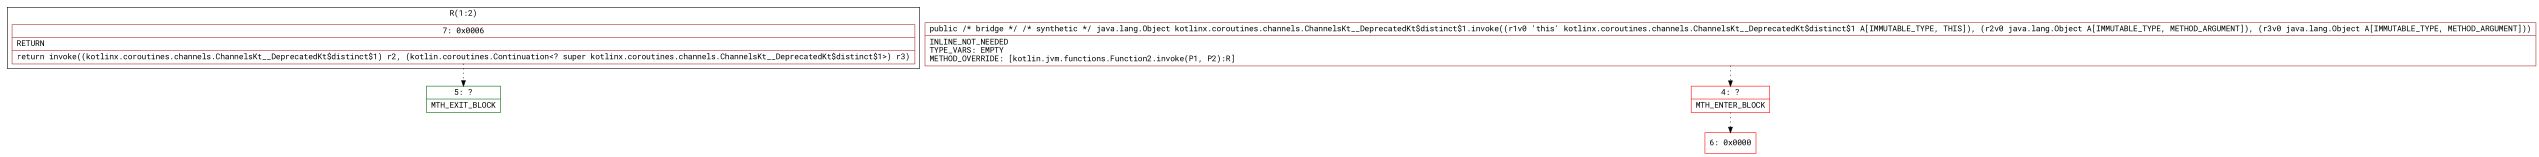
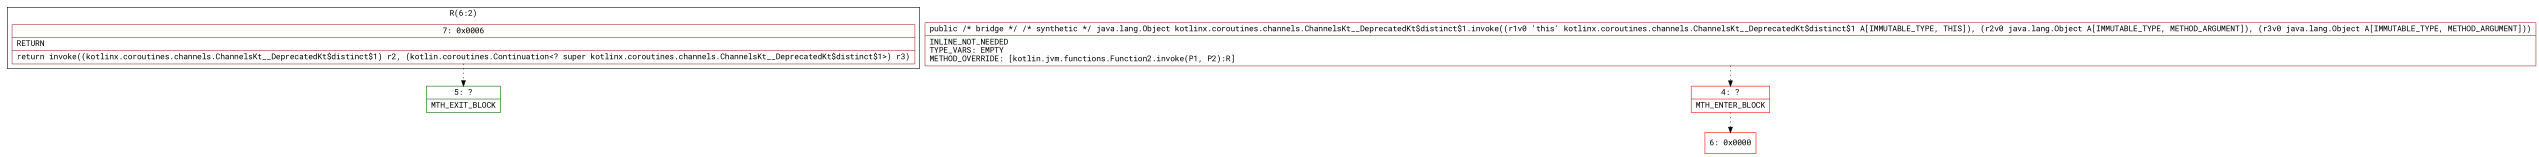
cluster "R(1:2)": label "R(1:2)" -> "R(6:2)"
